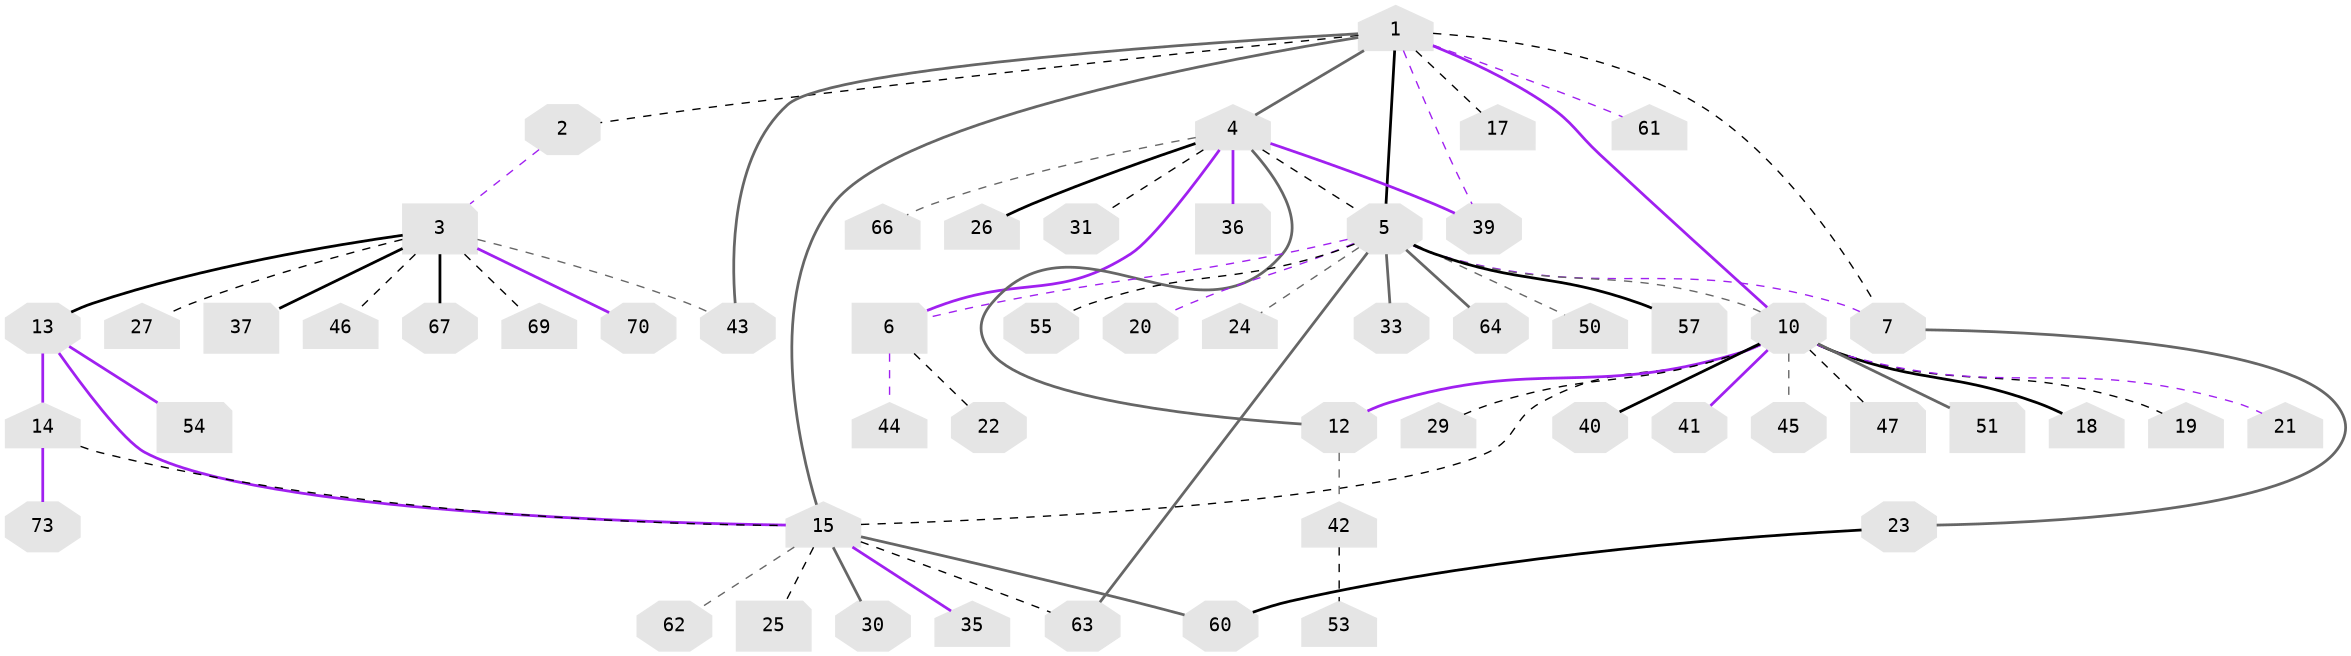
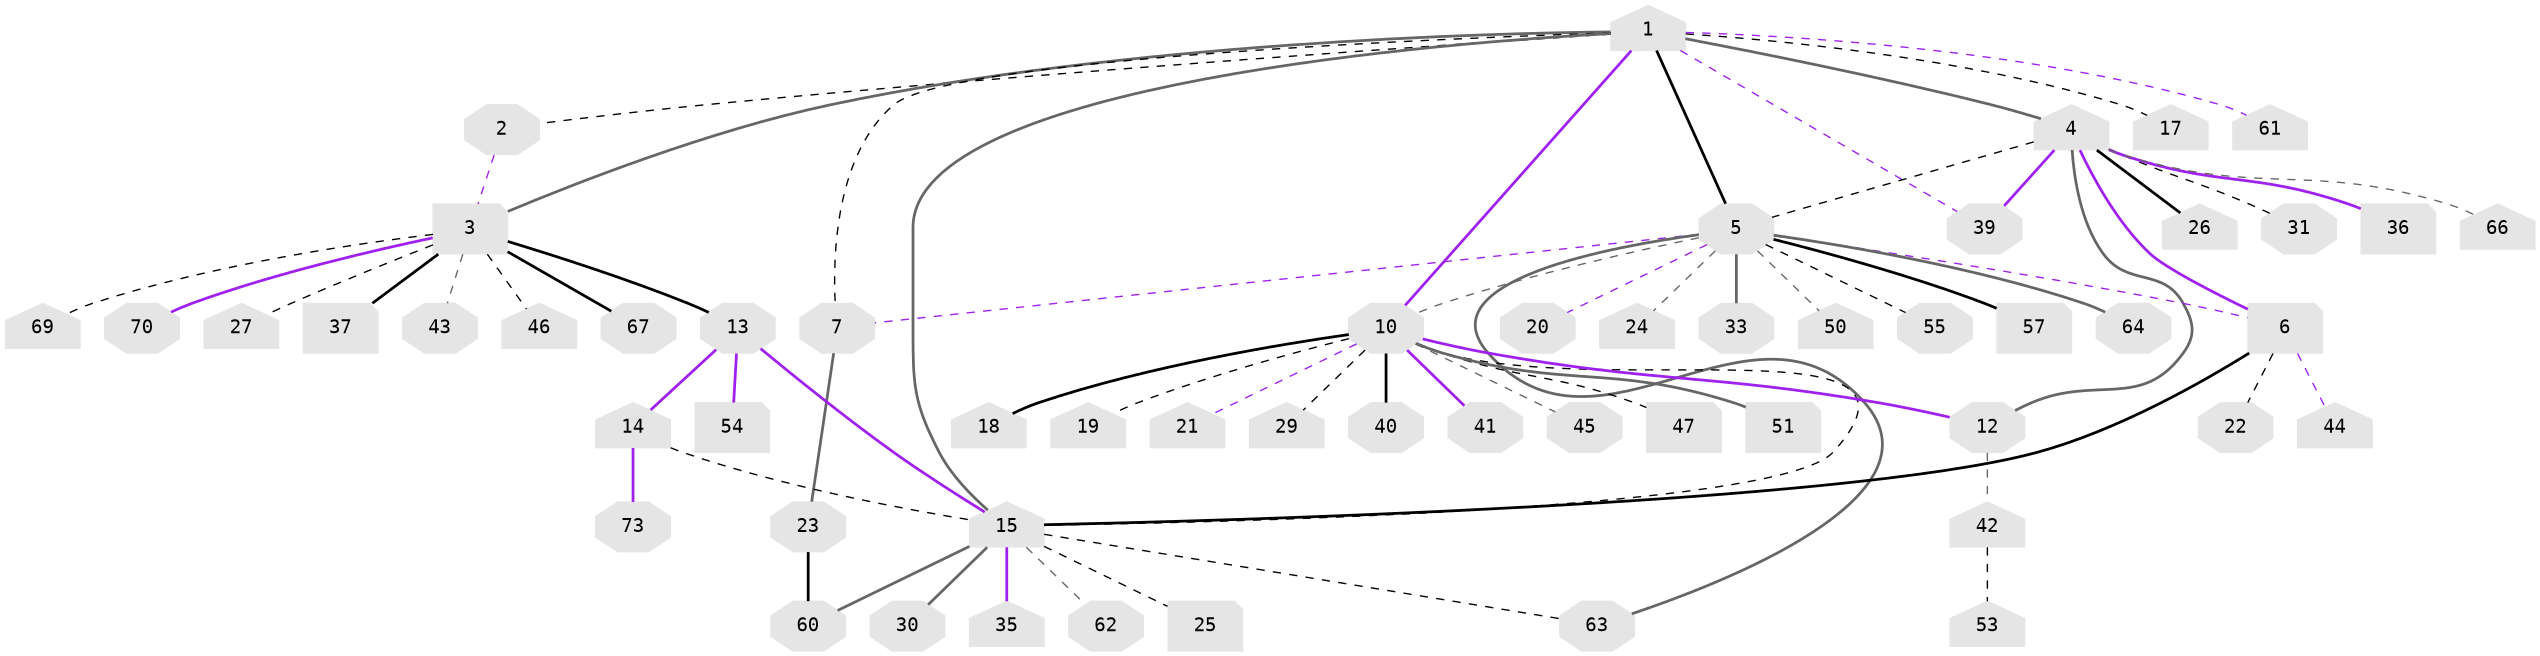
edge "1" -- "43": now "1" -- "3"
edge "6" -- "15": added
